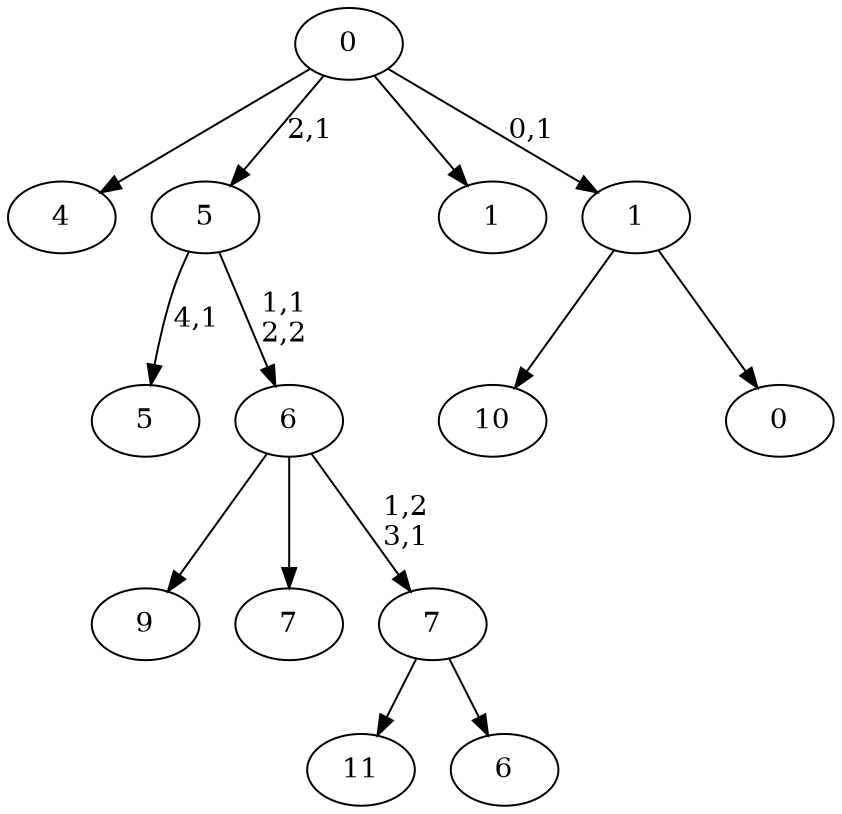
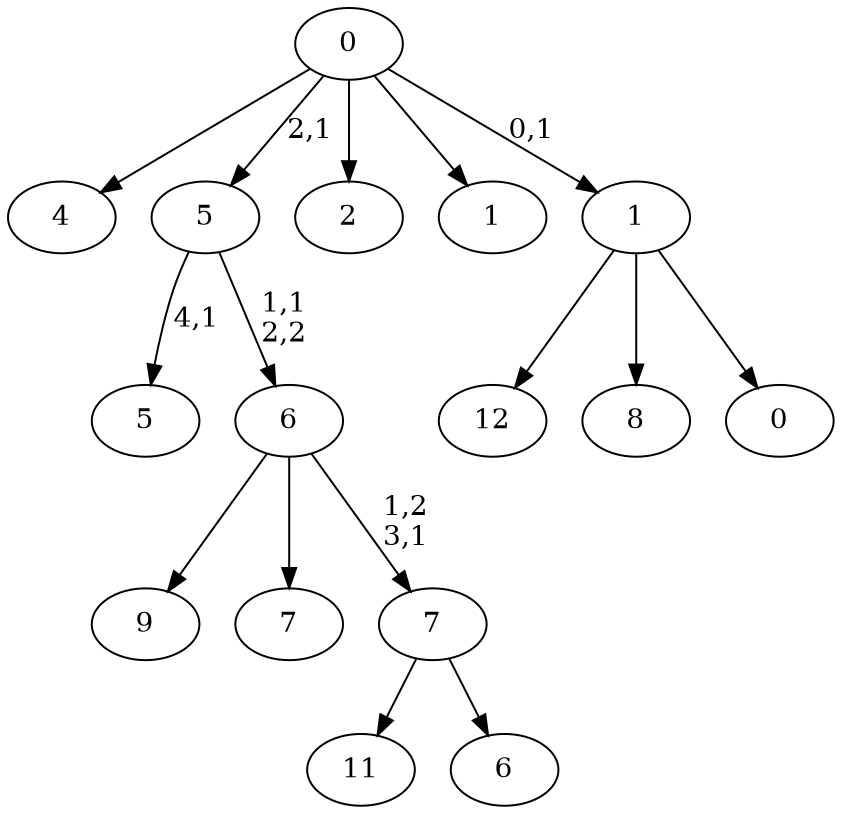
node "2": added
node "10": label "10" -> "12"
node "8": added
